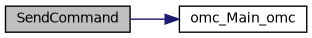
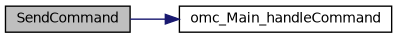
node "omc_Main_omc": label "omc_Main_omc" -> "omc_Main_handleCommand"
